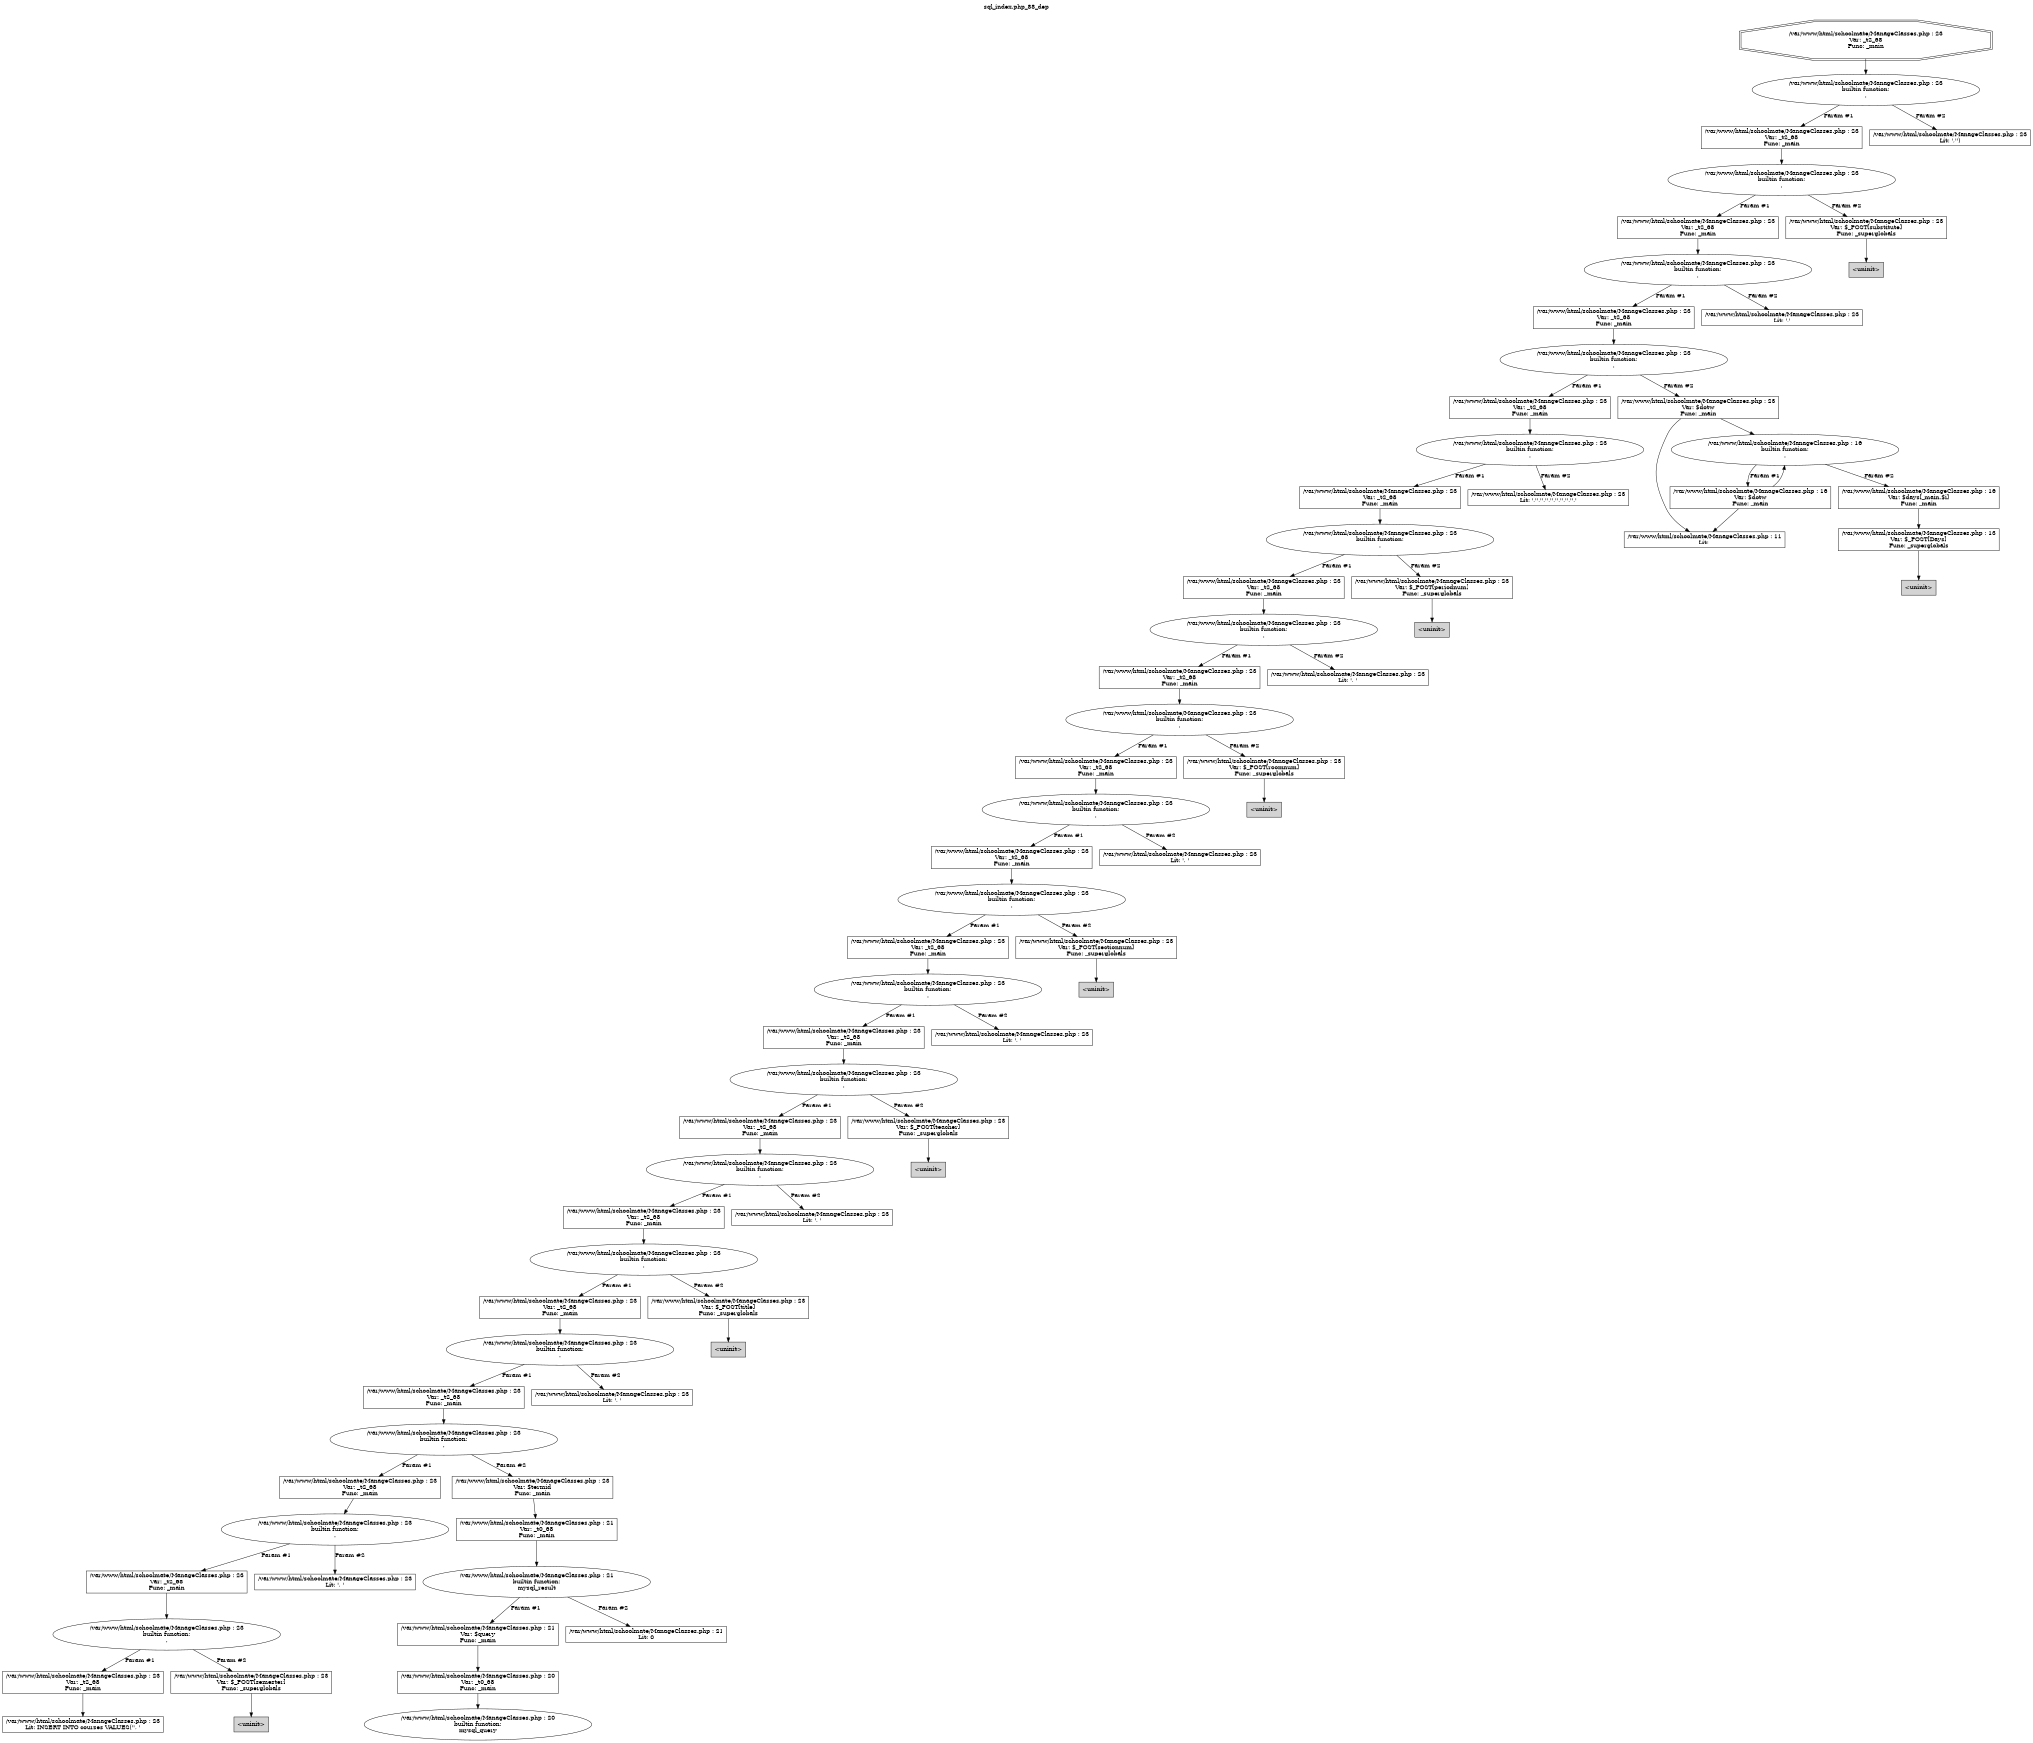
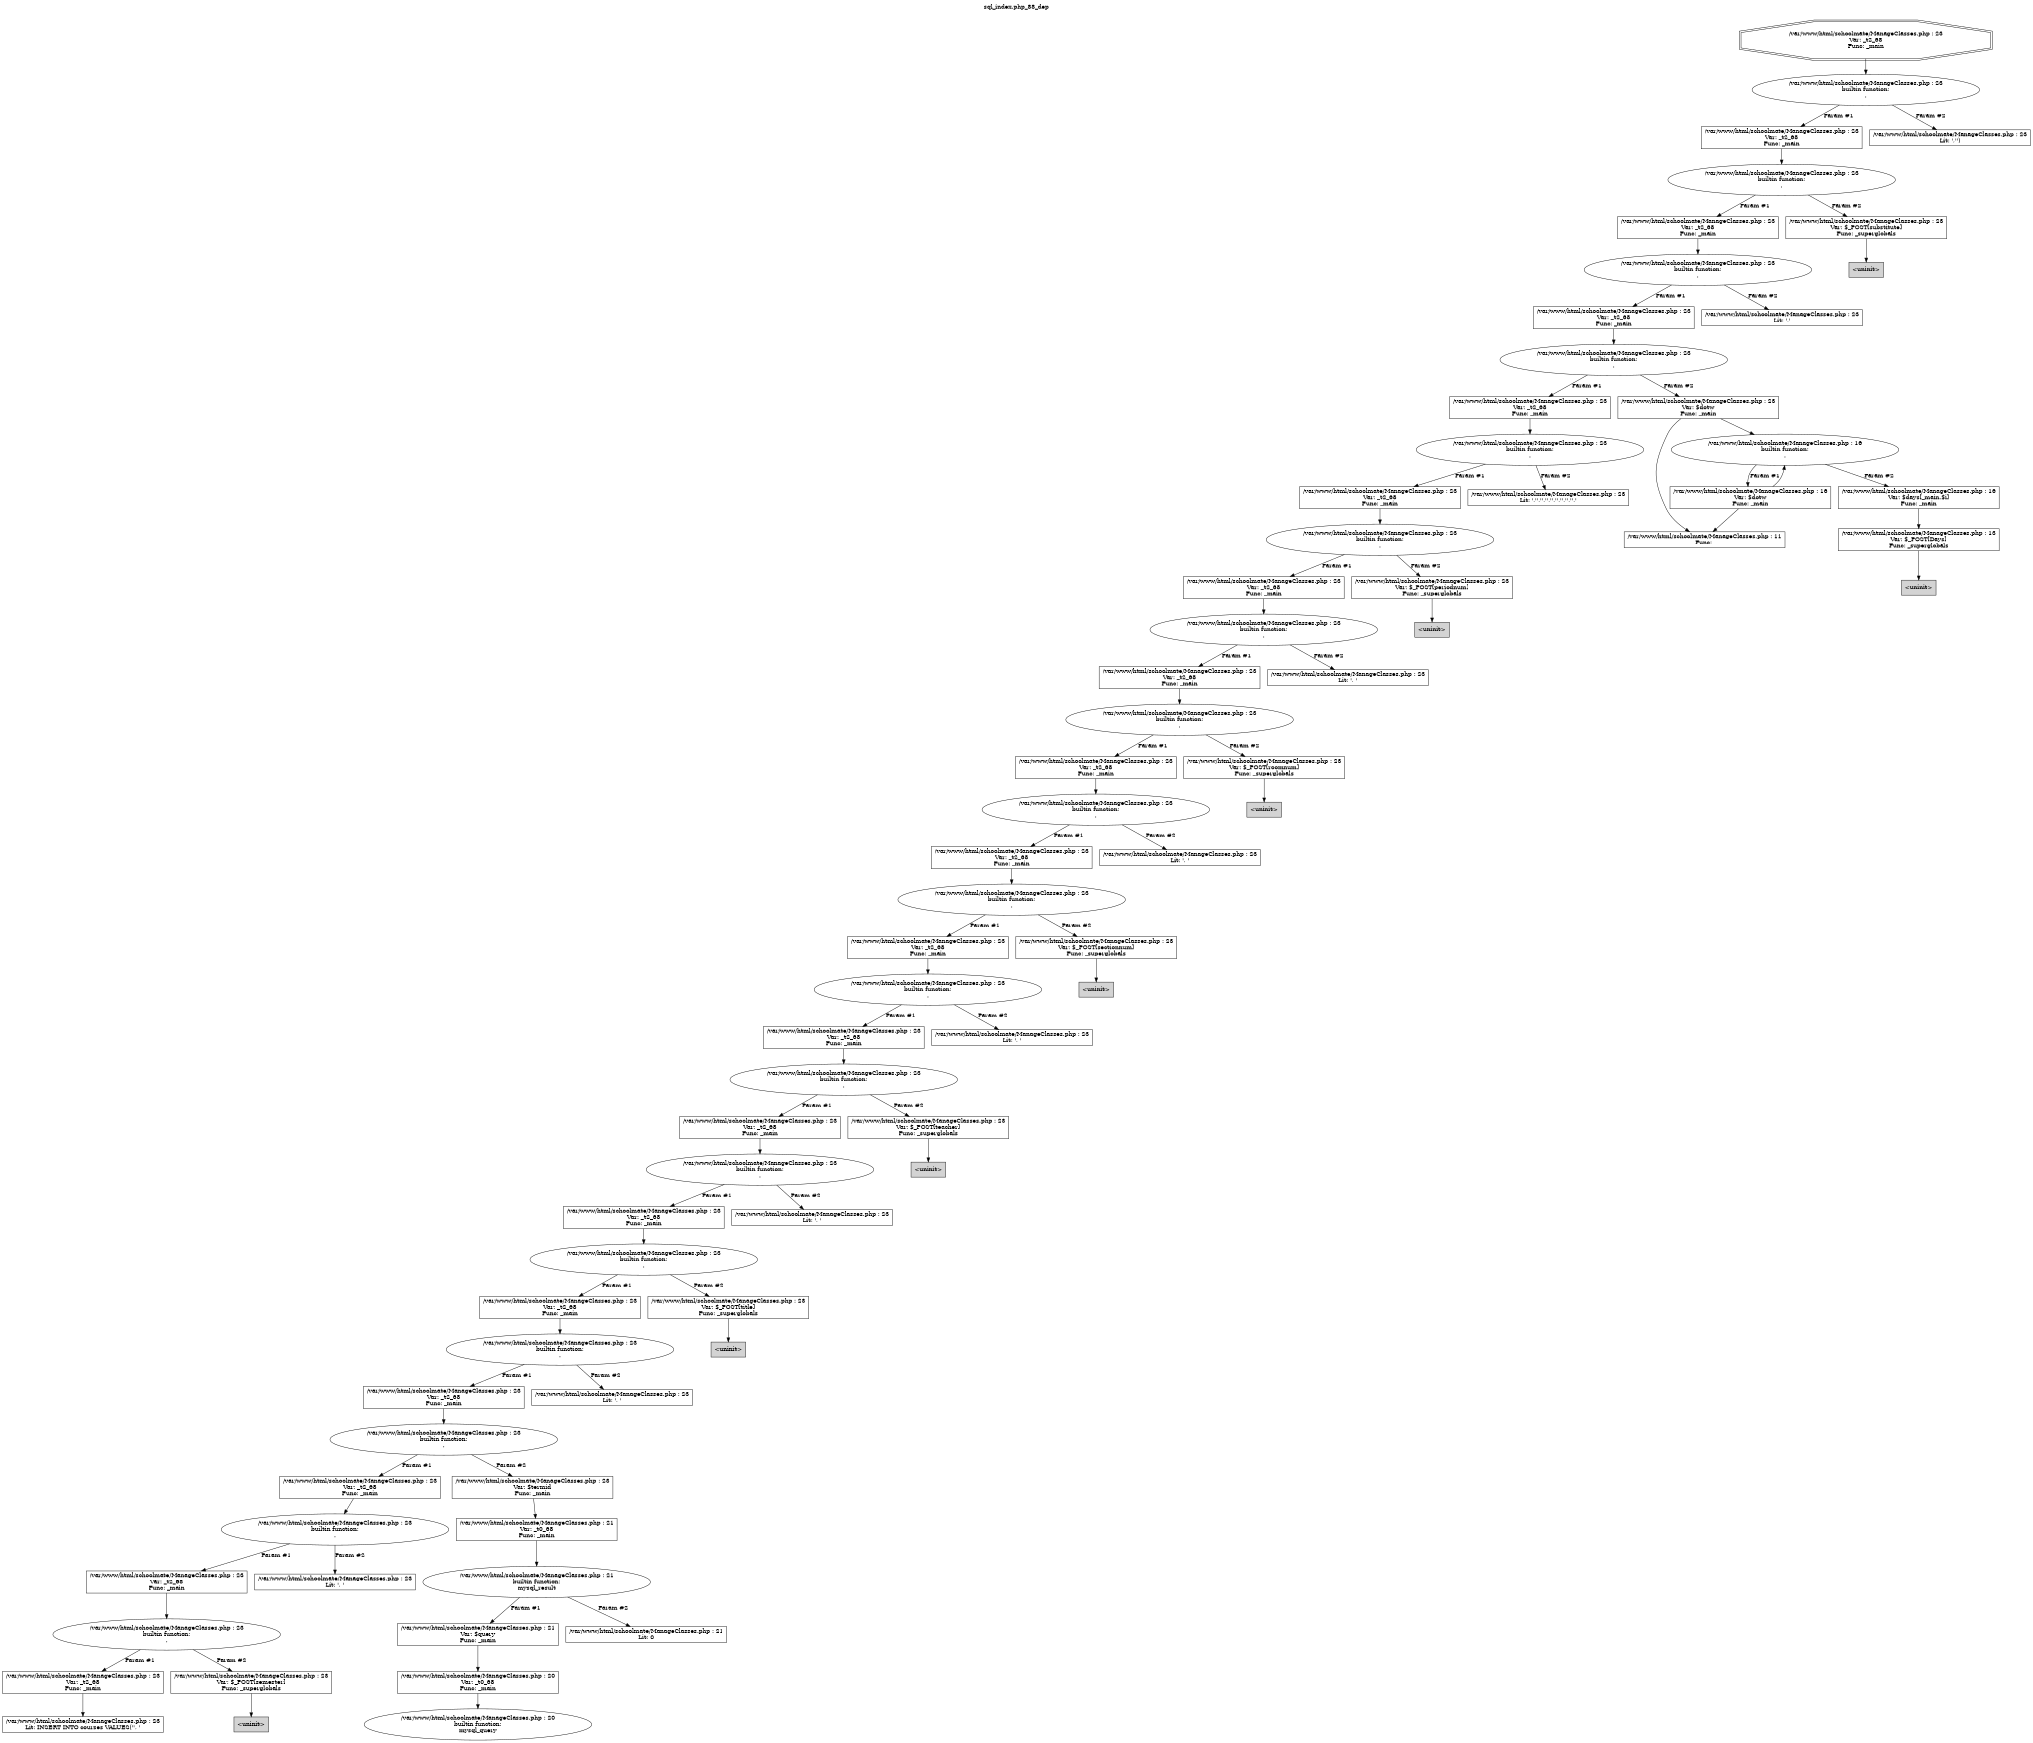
node "/var/www/html/schoolmate/ManageClasses.php : 11 Lit:": label "/var/www/html/schoolmate/ManageClasses.php : 11 Lit:" -> "/var/www/html/schoolmate/ManageClasses.php : 11 Func:"
